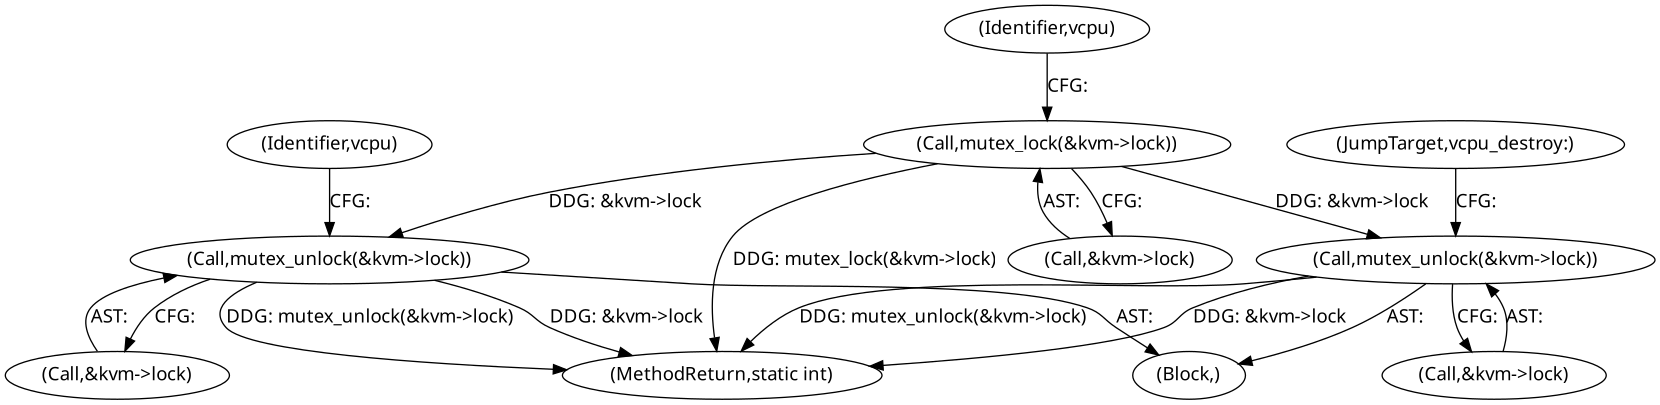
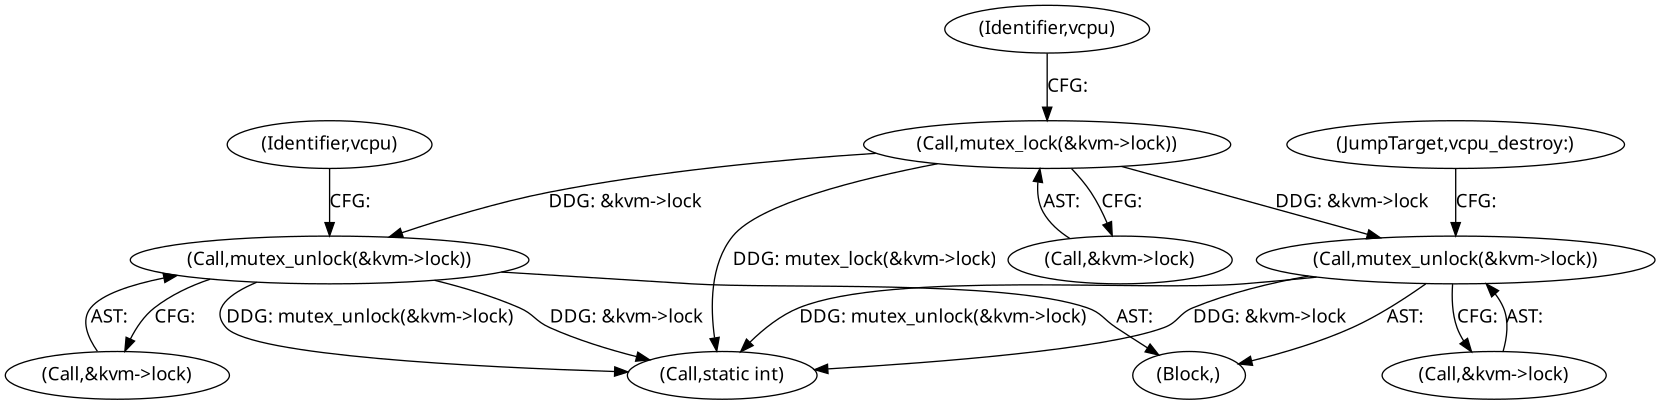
node "(MethodReturn,static int)": label "(MethodReturn,static int)" -> "(Call,static int)"
